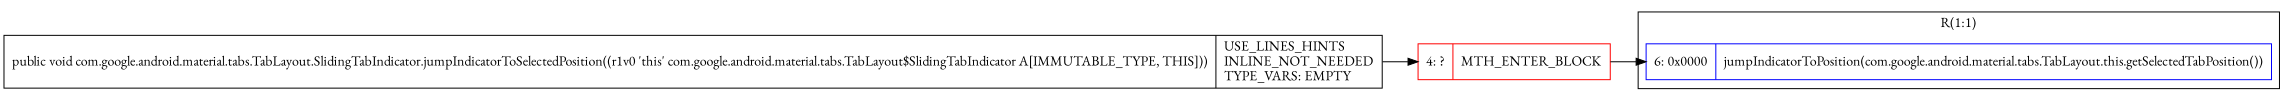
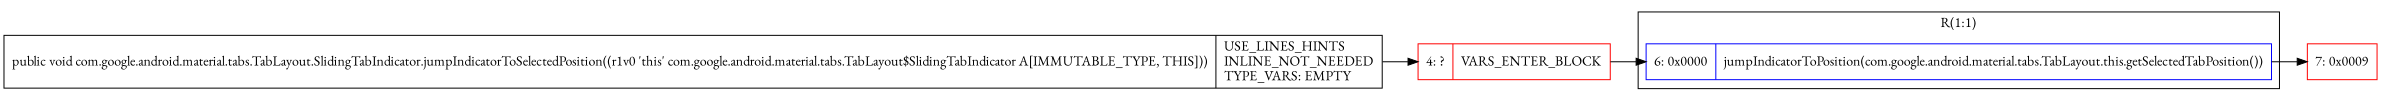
node "4: ?": text "MTH_ENTER_BLOCK" -> "VARS_ENTER_BLOCK"
node "7: 0x0009": added
